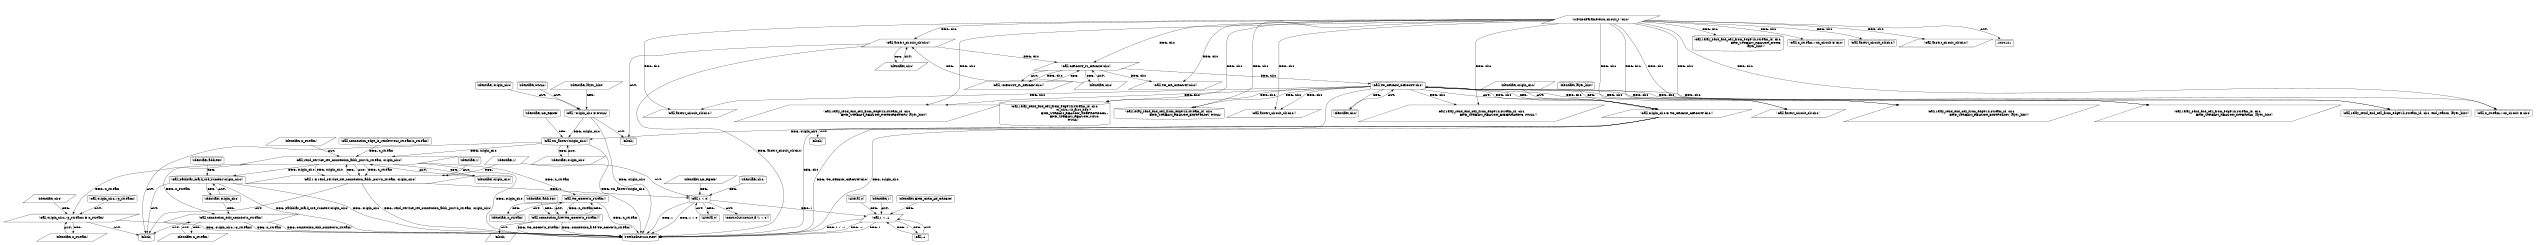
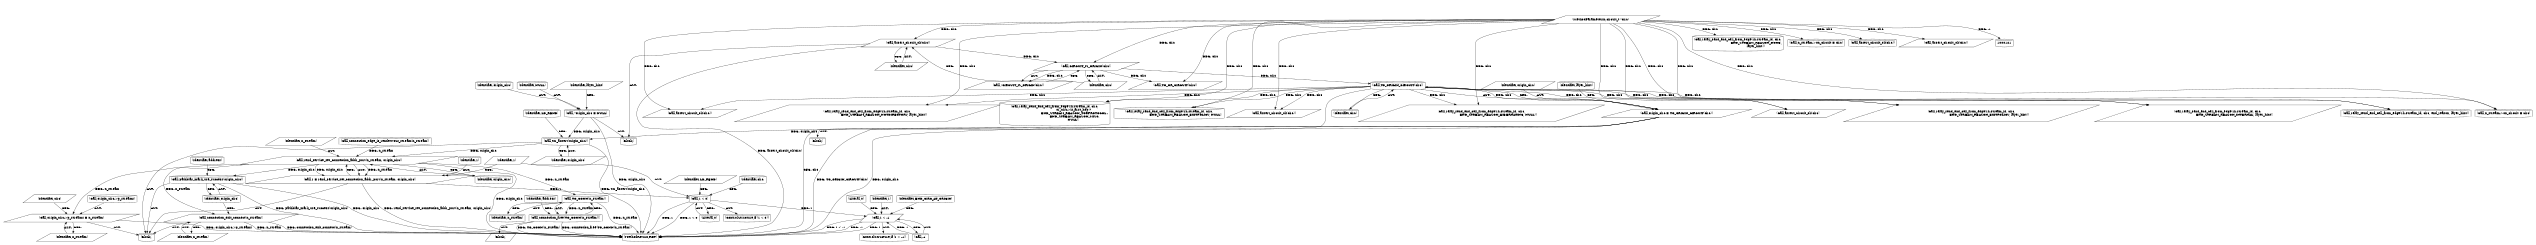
edge "(MethodParameterIn,circuit_t *circ)" -> "1000121": label "AST: " -> "DDG: -1"
node "(ControlStructure,if (r < -1))": added
